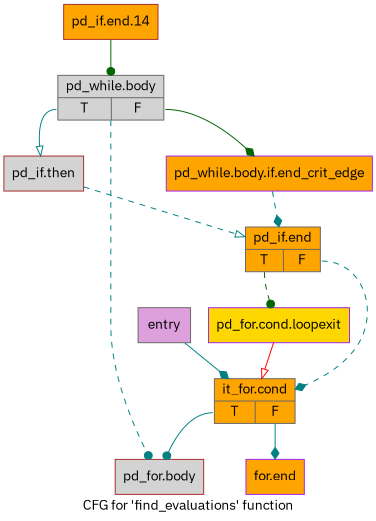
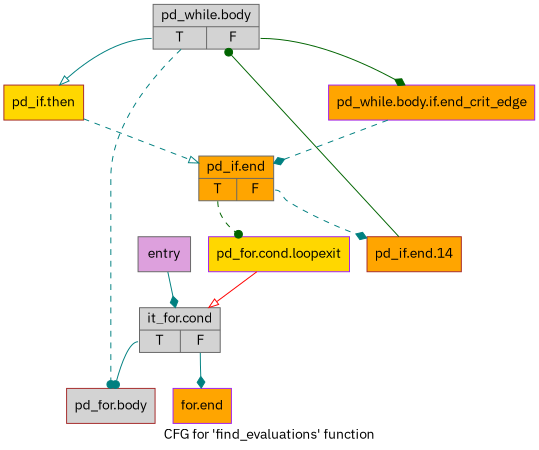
node "pd_if.then": fillcolor lightgrey -> gold
edge "pd_if.end" -> "it_for.cond": now "pd_if.end" -> "pd_if.end.14"
node "it_for.cond": fillcolor orange -> lightgrey
